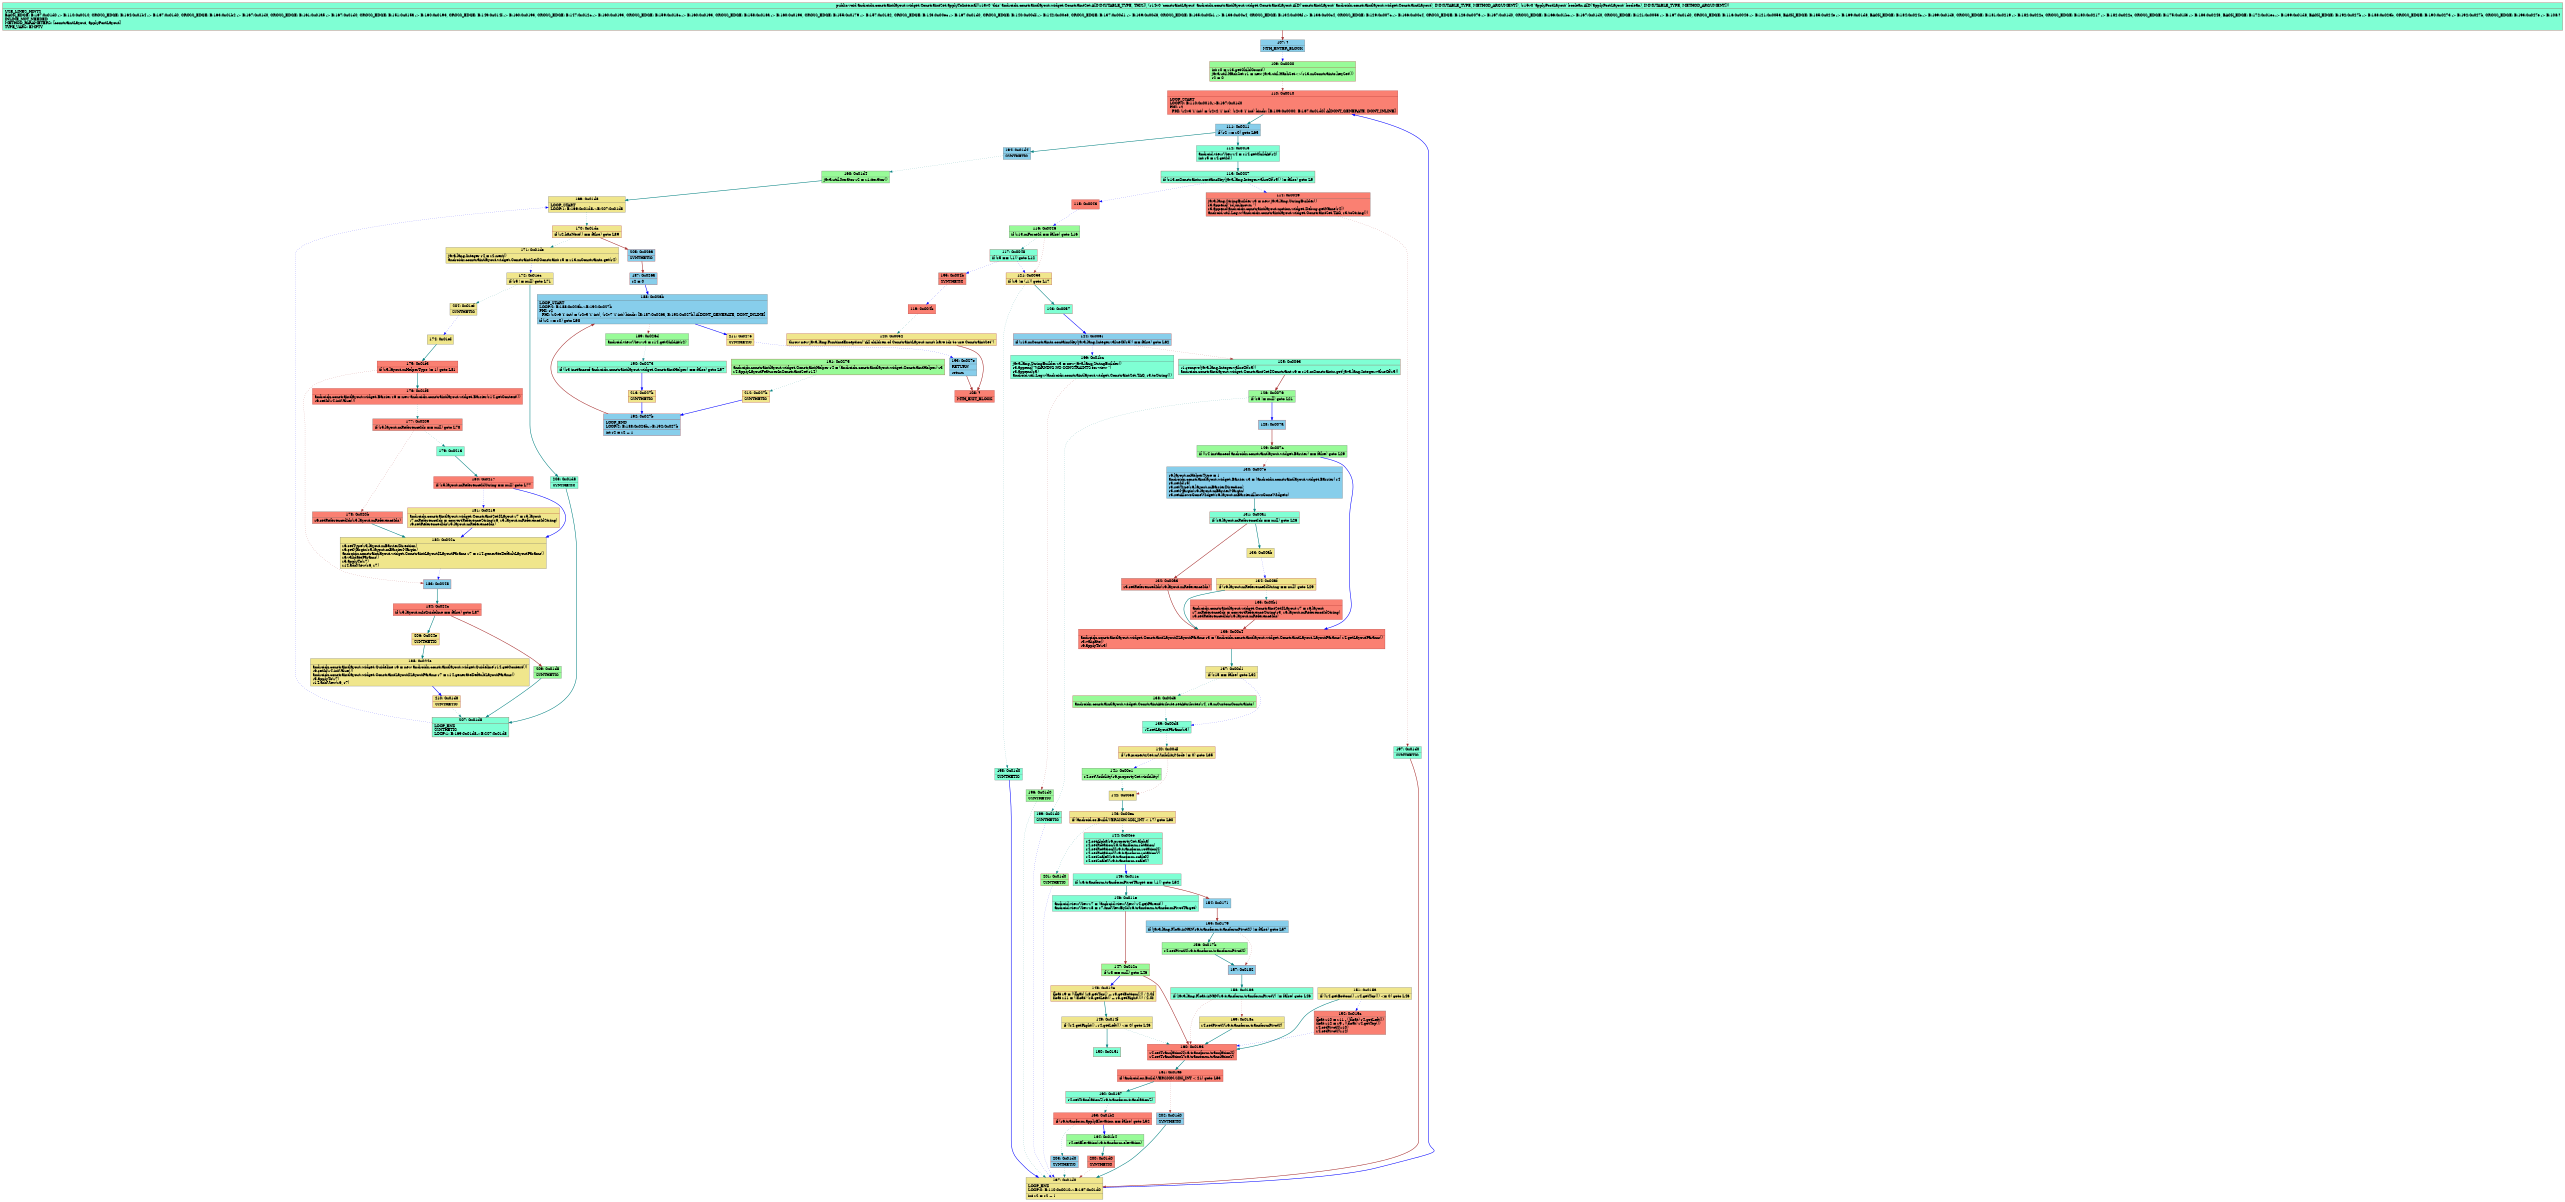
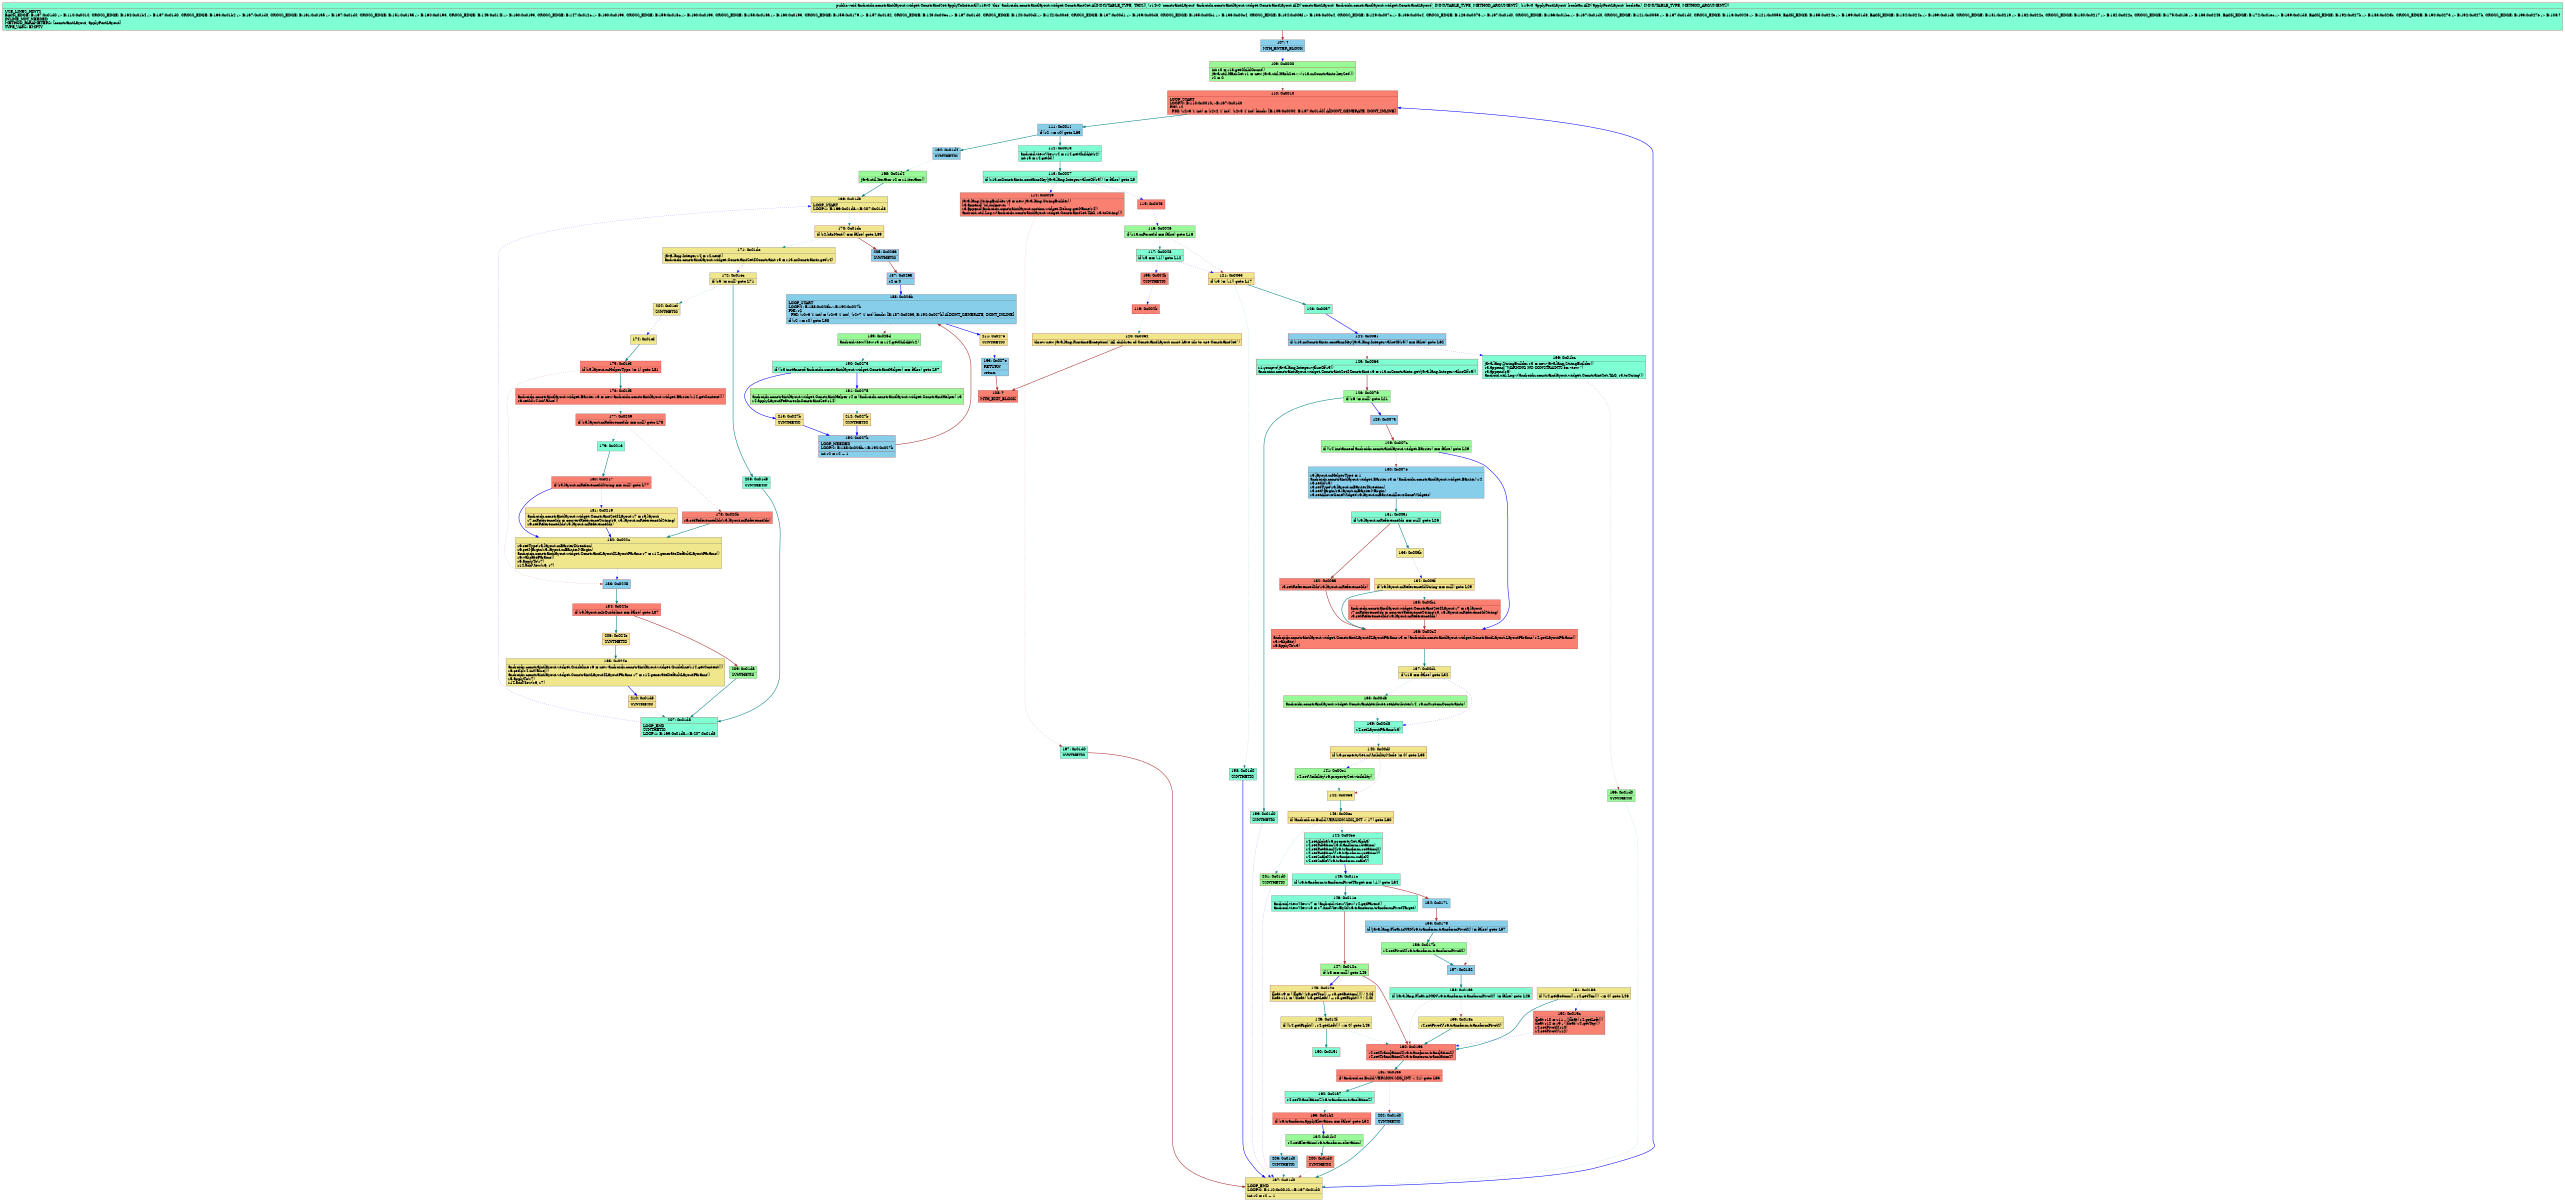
edge "190: 0x0273" -> "191: 0x0275": added
node "192: 0x027b": text "LOOP_END" -> "LOOP_NEEDED"
edge "126: 0x0076" -> "199: 0x01d0": style dotted -> bold
